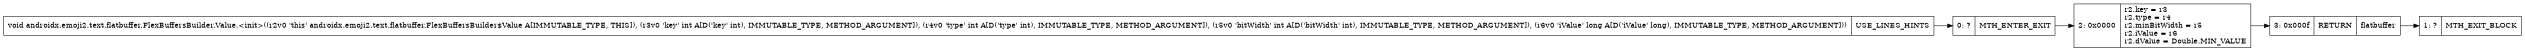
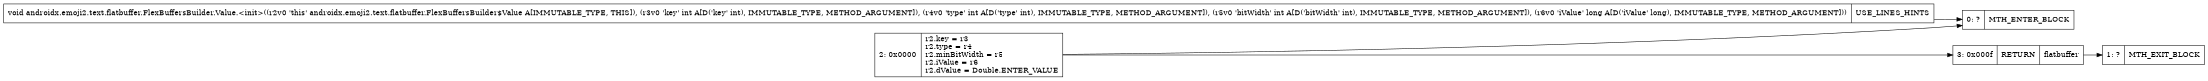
node "0: ?": text "MTH_ENTER_EXIT" -> "MTH_ENTER_BLOCK"
edge "0: ?" -> "2: 0x0000": reversed
node "2: 0x0000": text "r2.dValue = Double.MIN_VALUE" -> "r2.dValue = Double.ENTER_VALUE"
